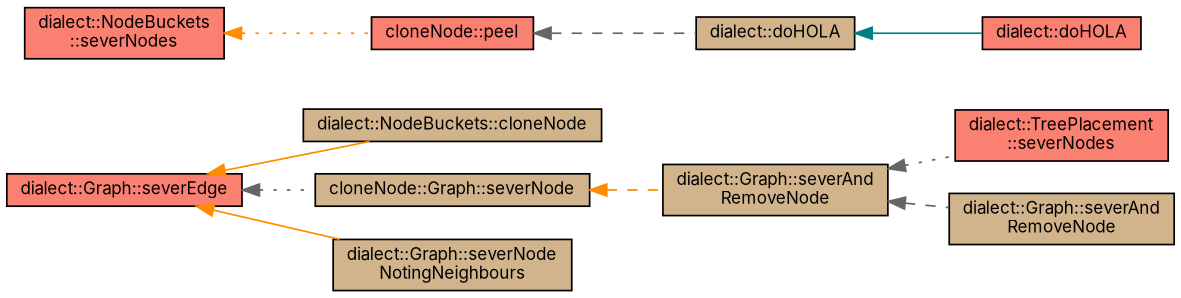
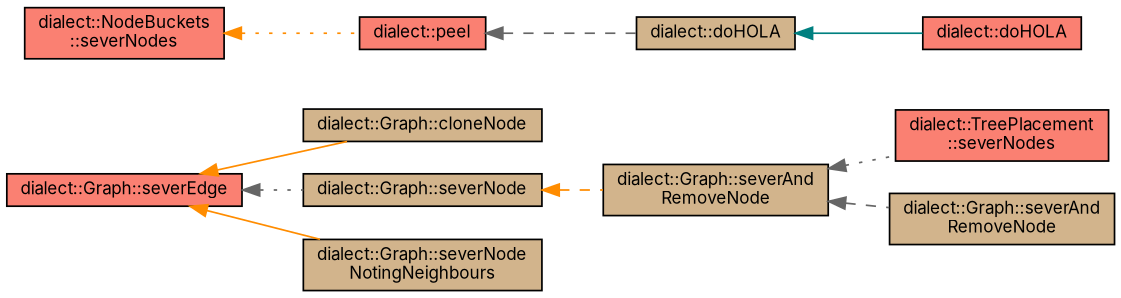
node "cloneNode::peel": label "cloneNode::peel" -> "dialect::peel"
node "dialect::NodeBuckets::cloneNode": label "dialect::NodeBuckets::cloneNode" -> "dialect::Graph::cloneNode"
node "cloneNode::Graph::severNode": label "cloneNode::Graph::severNode" -> "dialect::Graph::severNode"
